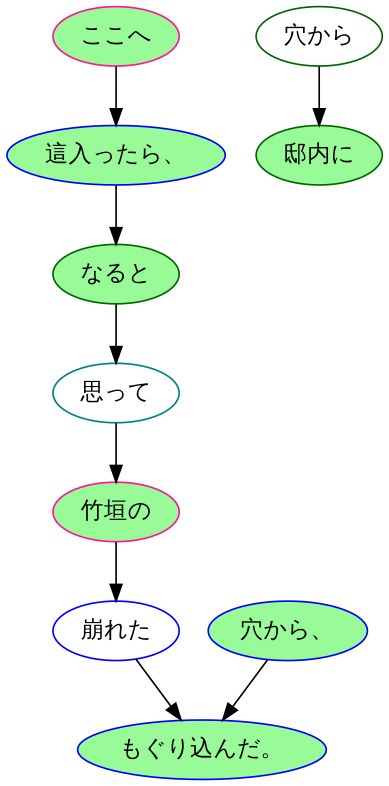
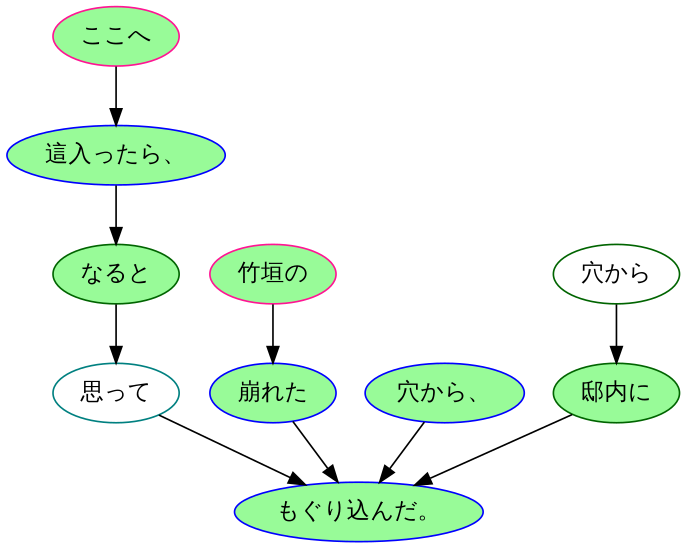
edge "思って" -> "竹垣の": now "思って" -> "もぐり込んだ。"
edge "邸内に" -> "もぐり込んだ。": added
node "崩れた": fillcolor white -> palegreen
